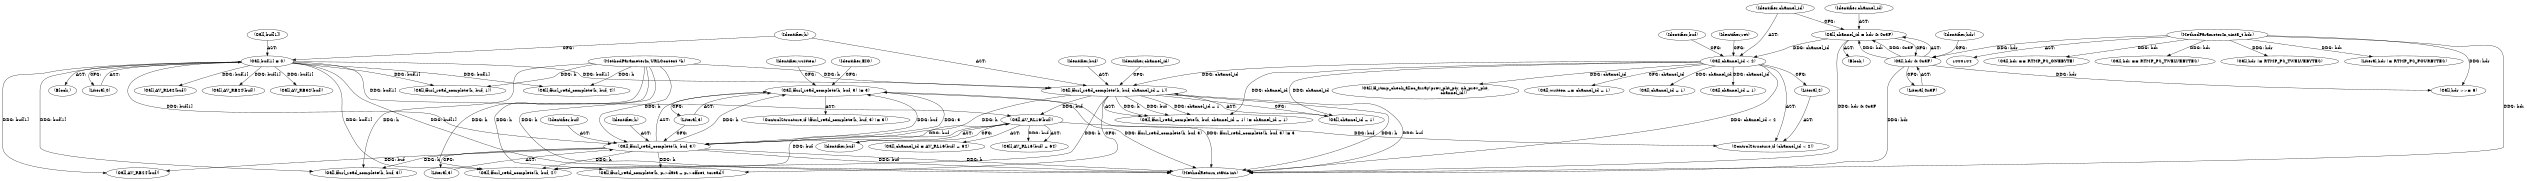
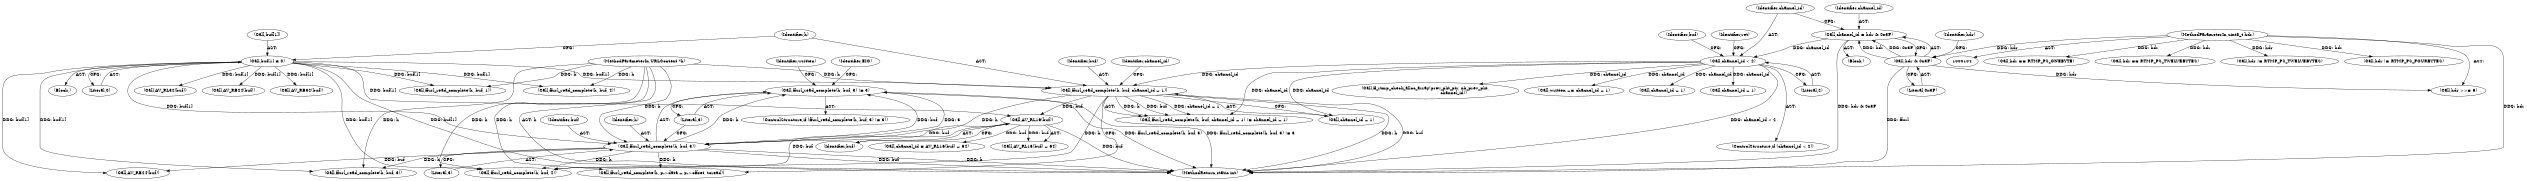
node "(Literal,hdr != RTMP_PS_FOURBYTES)": label "(Literal,hdr != RTMP_PS_FOURBYTES)" -> "(Call,hdr != RTMP_PS_FOURBYTES)"
edge "(MethodParameterIn,uint8_t hdr)" -> "(Call,hdr >>= 6)": label "DDG: hdr" -> "AST: "
edge "(Call,channel_id < 2)" -> "(Call,written += channel_id + 1)": label "CFG: channel_id" -> "DDG: channel_id"
edge "(MethodParameterIn,URLContext *h)" -> "(MethodReturn,static int)": label "DDG: h" -> "AST: h"
edge "(Literal,2)" -> "(ControlStructure,if (channel_id < 2))": now "(Literal,2)" -> "(Call,channel_id < 2)"
edge "(Call,hdr & 0x3F)" -> "(MethodReturn,static int)": label "DDG: hdr" -> "DDG: ffurl"
edge "(Call,AV_RL16(buf))" -> "(Call,channel_id = AV_RL16(buf) + 64)": label "AST: " -> "DDG: buf"
edge "(Call,AV_RL16(buf))" -> "(ControlStructure,if (channel_id < 2))": now "(Call,AV_RL16(buf))" -> "(MethodReturn,static int)"
